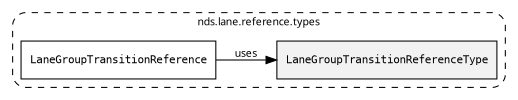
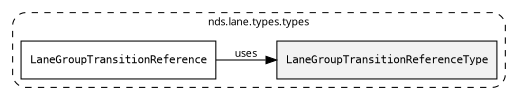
cluster "nds.lane.reference.types": label "nds.lane.reference.types" -> "nds.lane.types.types"
